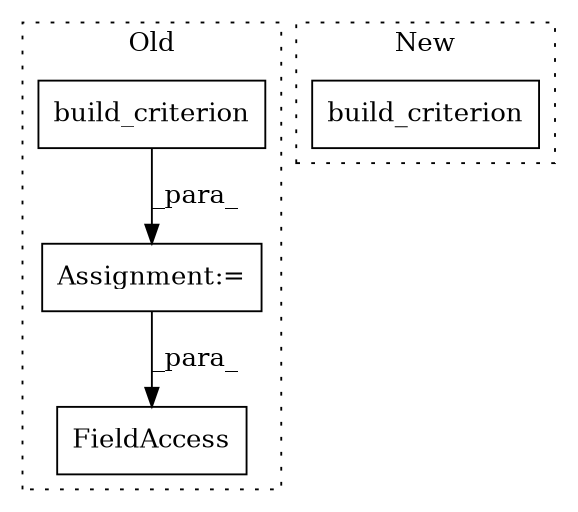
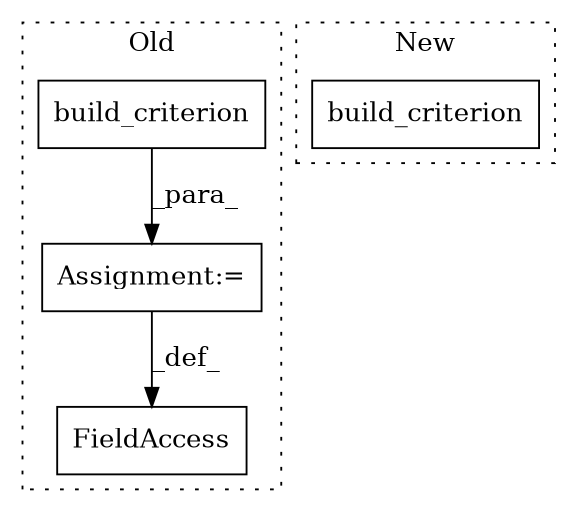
edge "Assignment:=" -> "FieldAccess": label "_para_" -> "_def_"
